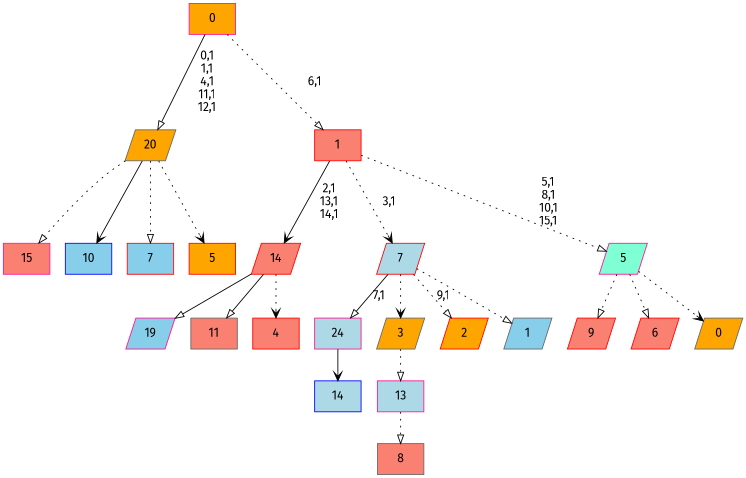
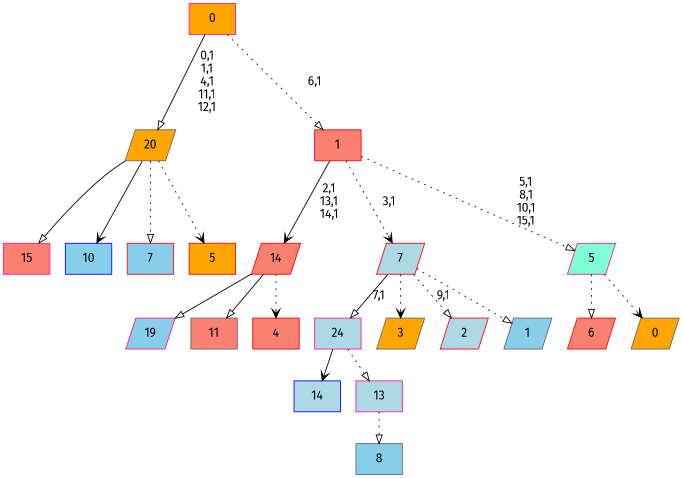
edge "20" -> "15": style dotted -> solid
node "2": fillcolor orange -> lightblue
node "9": removed
edge "3" -> "13": now "24" -> "13"
node "8": fillcolor salmon -> skyblue
